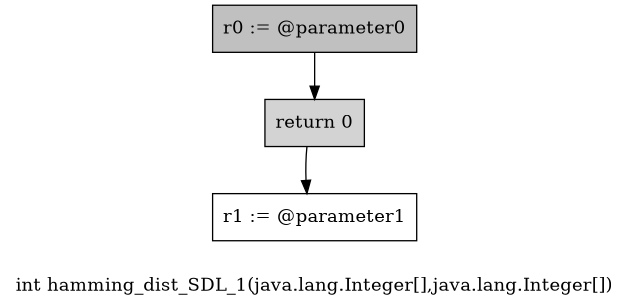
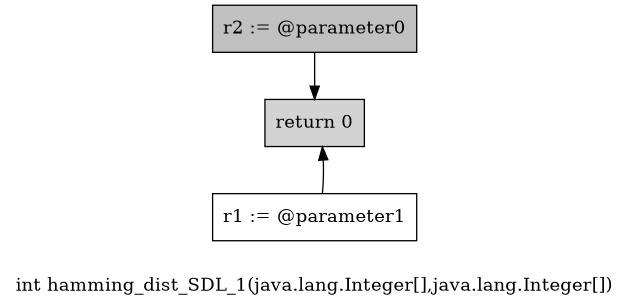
node "r0 := @parameter0": label "r0 := @parameter0" -> "r2 := @parameter0"
edge "return 0" -> "r1 := @parameter1": reversed
